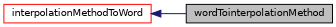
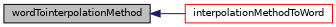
edge "wordTointerpolationMethod" -> "interpolationMethodToWord": reversed
